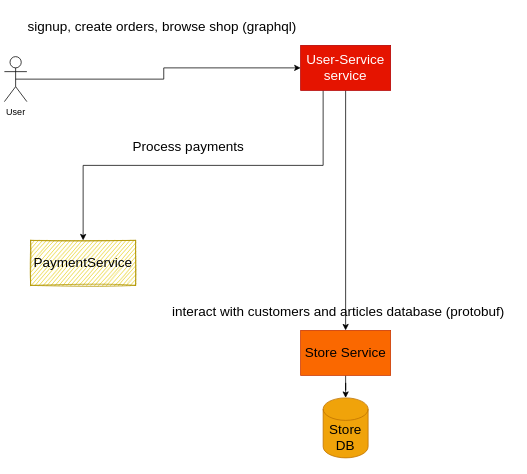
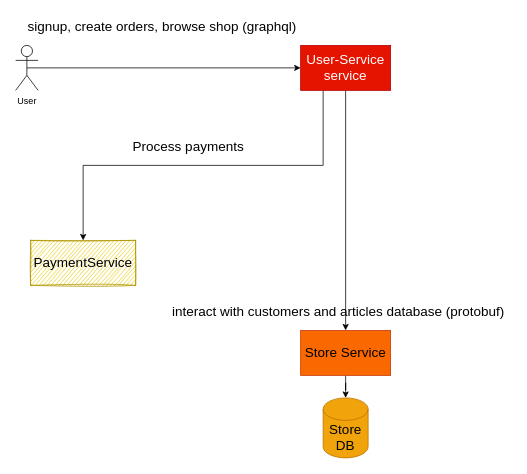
node "User": moved (15, 79) -> (27, 68)
